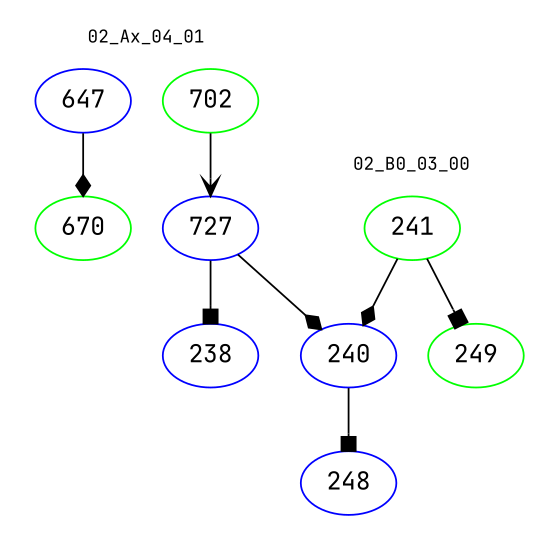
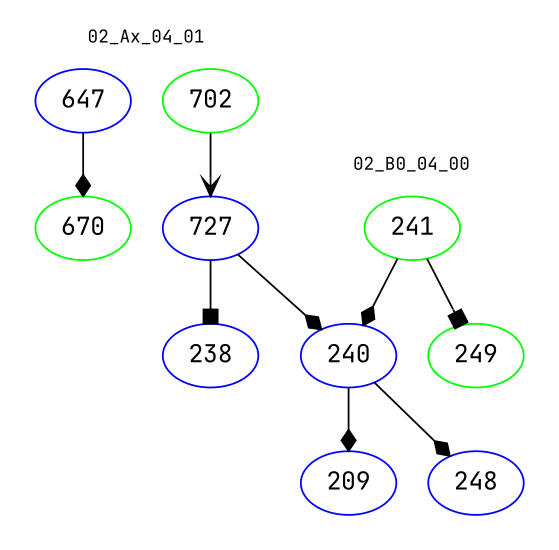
cluster "02_B0_03_00": label "02_B0_03_00" -> "02_B0_04_00"
edge "240" -> "248": arrowhead box -> diamond
node "209": added
